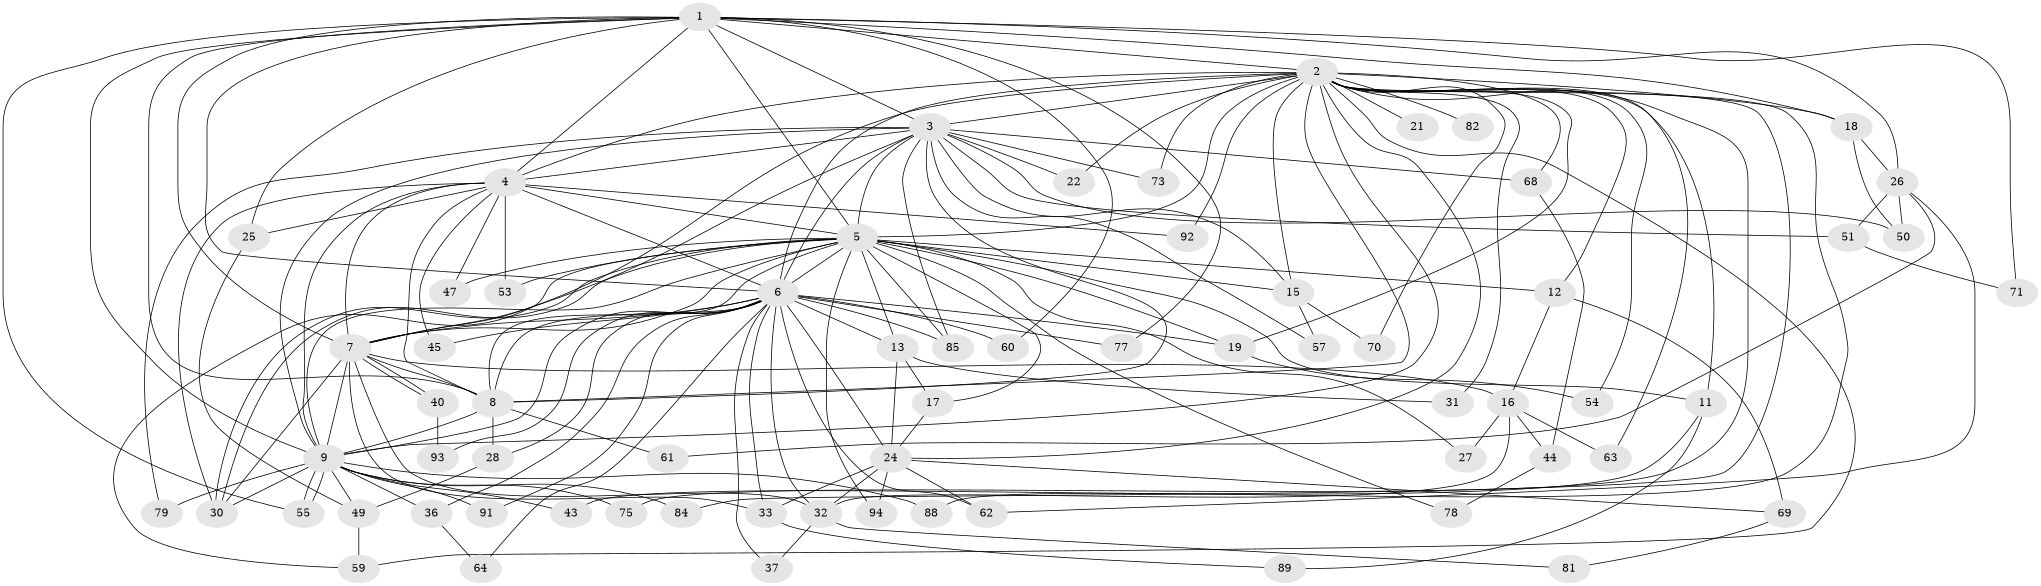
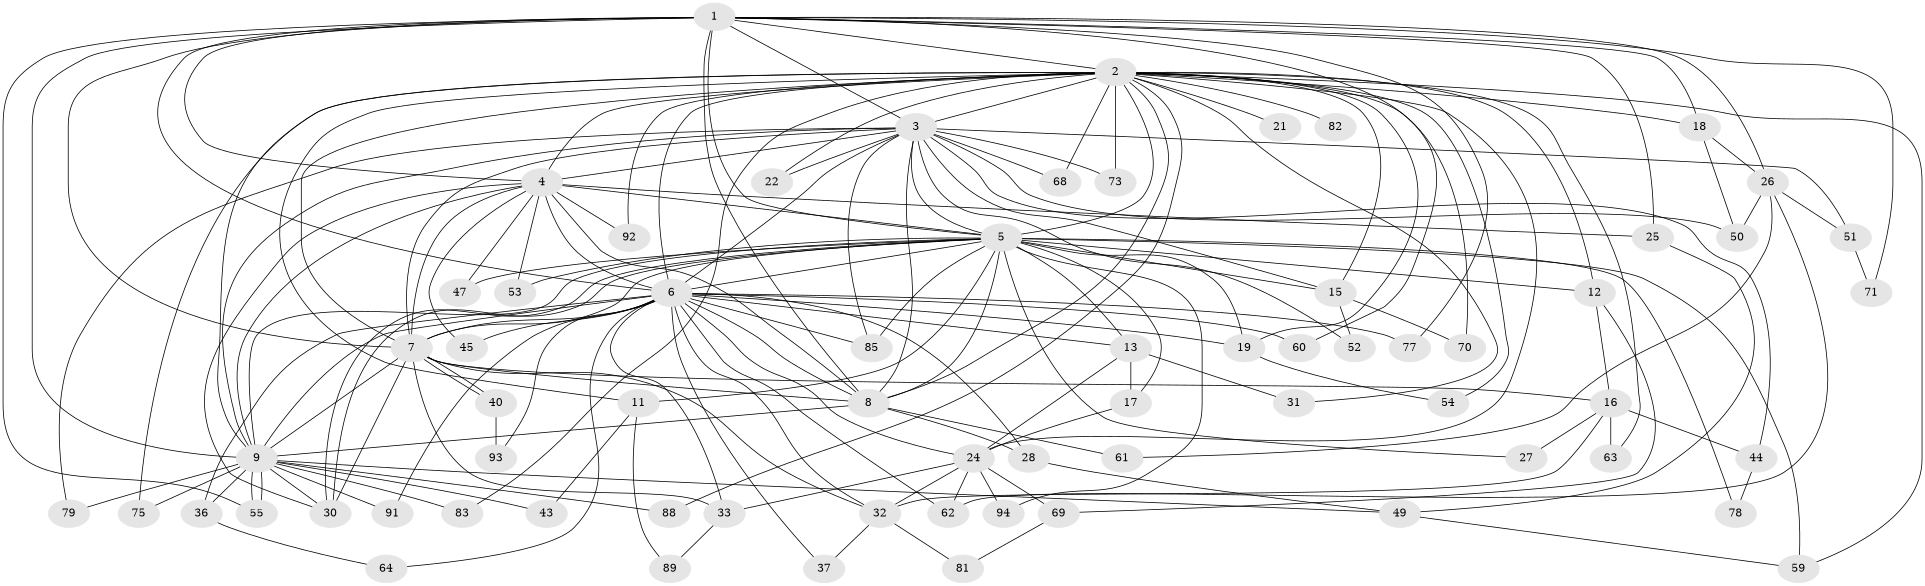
edge "68" -- "44": now "3" -- "44"
node "57": label "57" -> "52"
node "84": label "84" -> "83"
